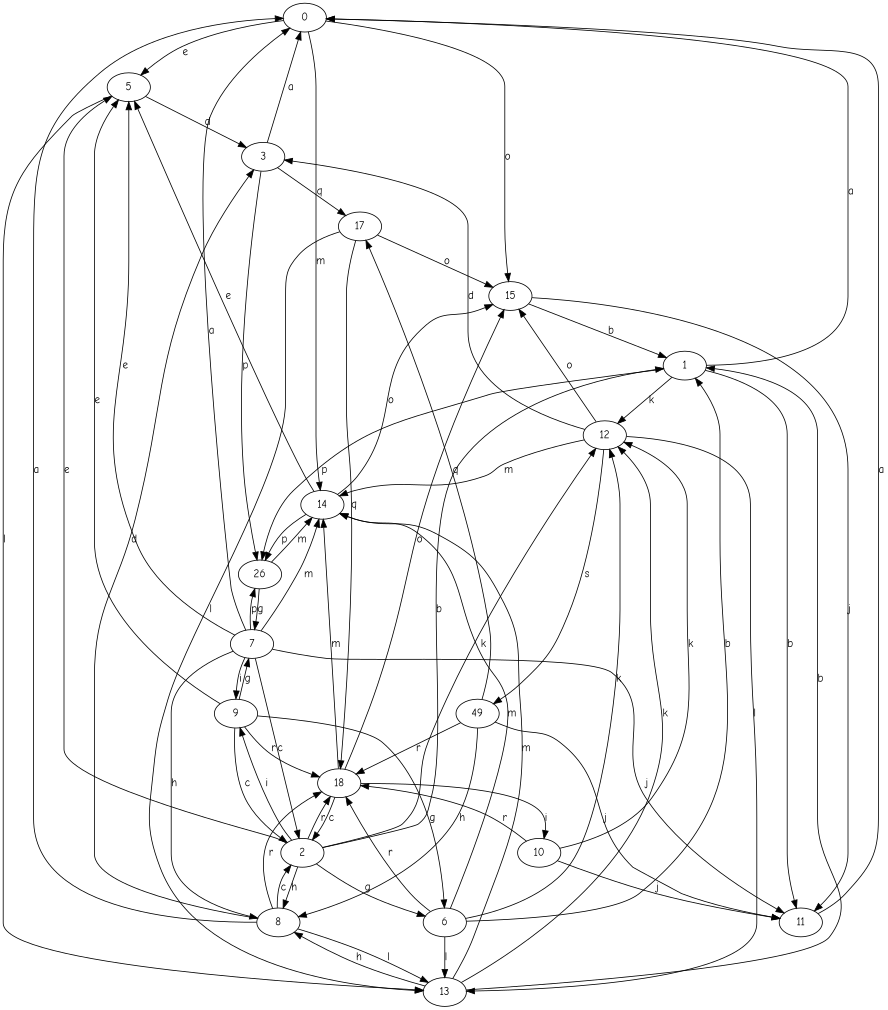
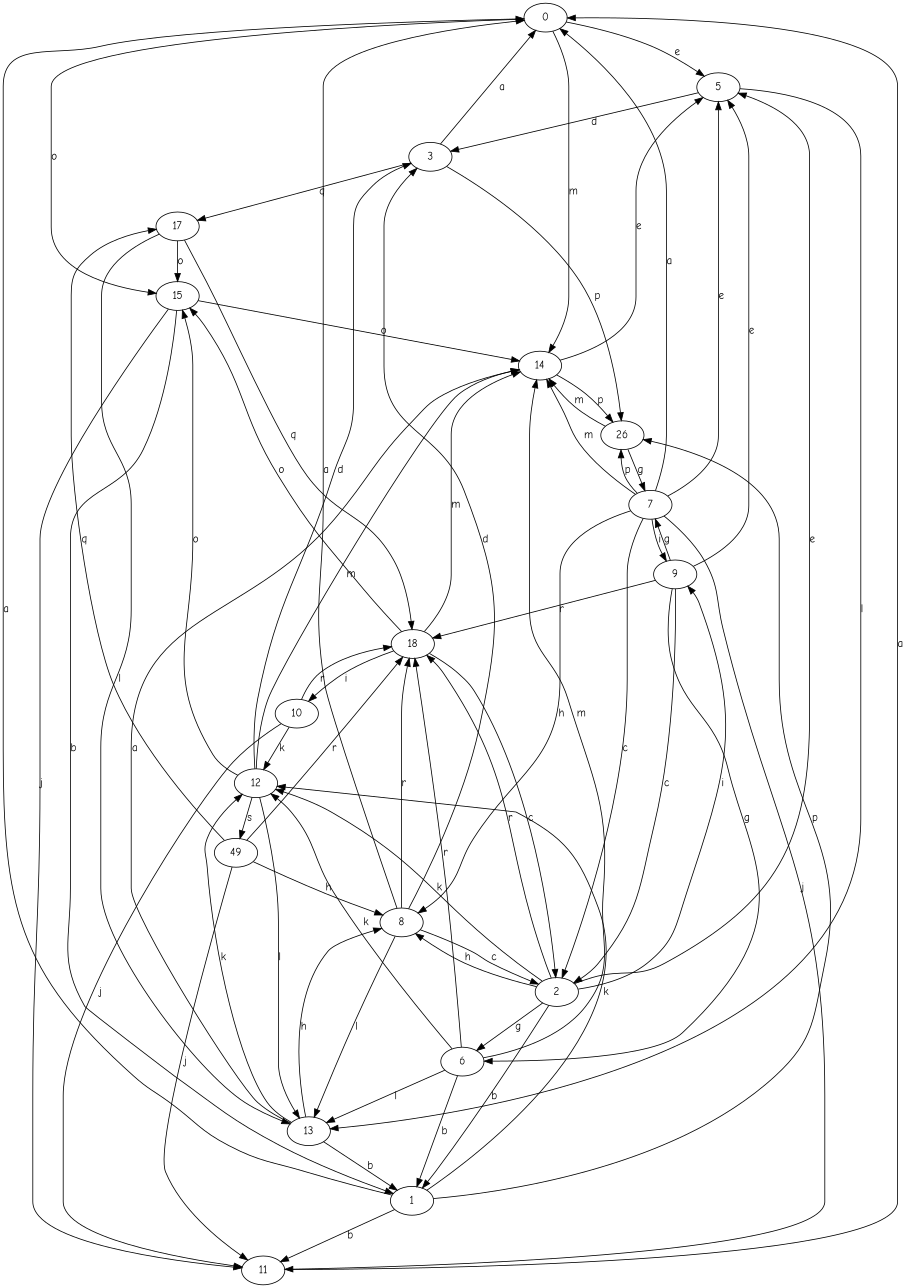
edge "14" -> "15": reversed
edge "13" -> "14": label "m" -> "a"
